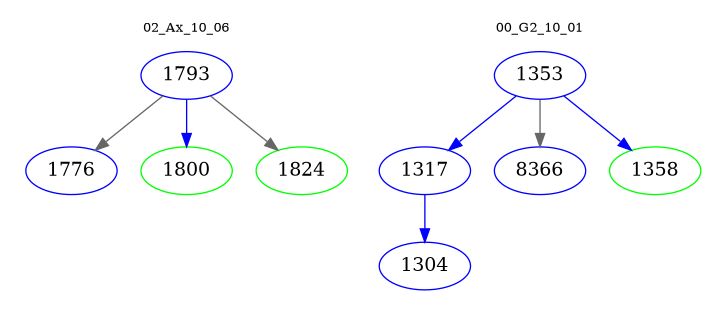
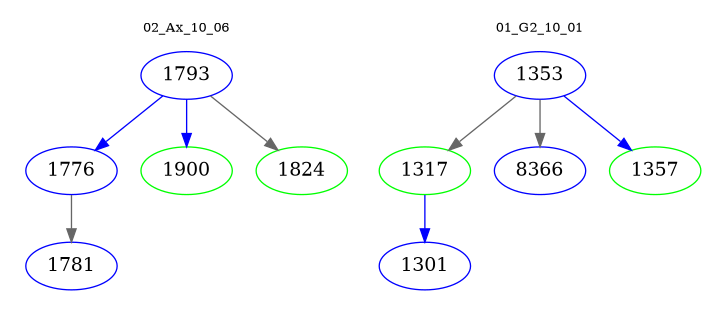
cluster "00_G2_10_01": label "00_G2_10_01" -> "01_G2_10_01"
edge "1793" -> "1776": color gray40 -> blue
edge "1353" -> "1317": color blue -> gray40
node "1800": label "1800" -> "1900"
node "1317": color blue -> green
node "1358": label "1358" -> "1357"
node "1781": added
node "1304": label "1304" -> "1301"
